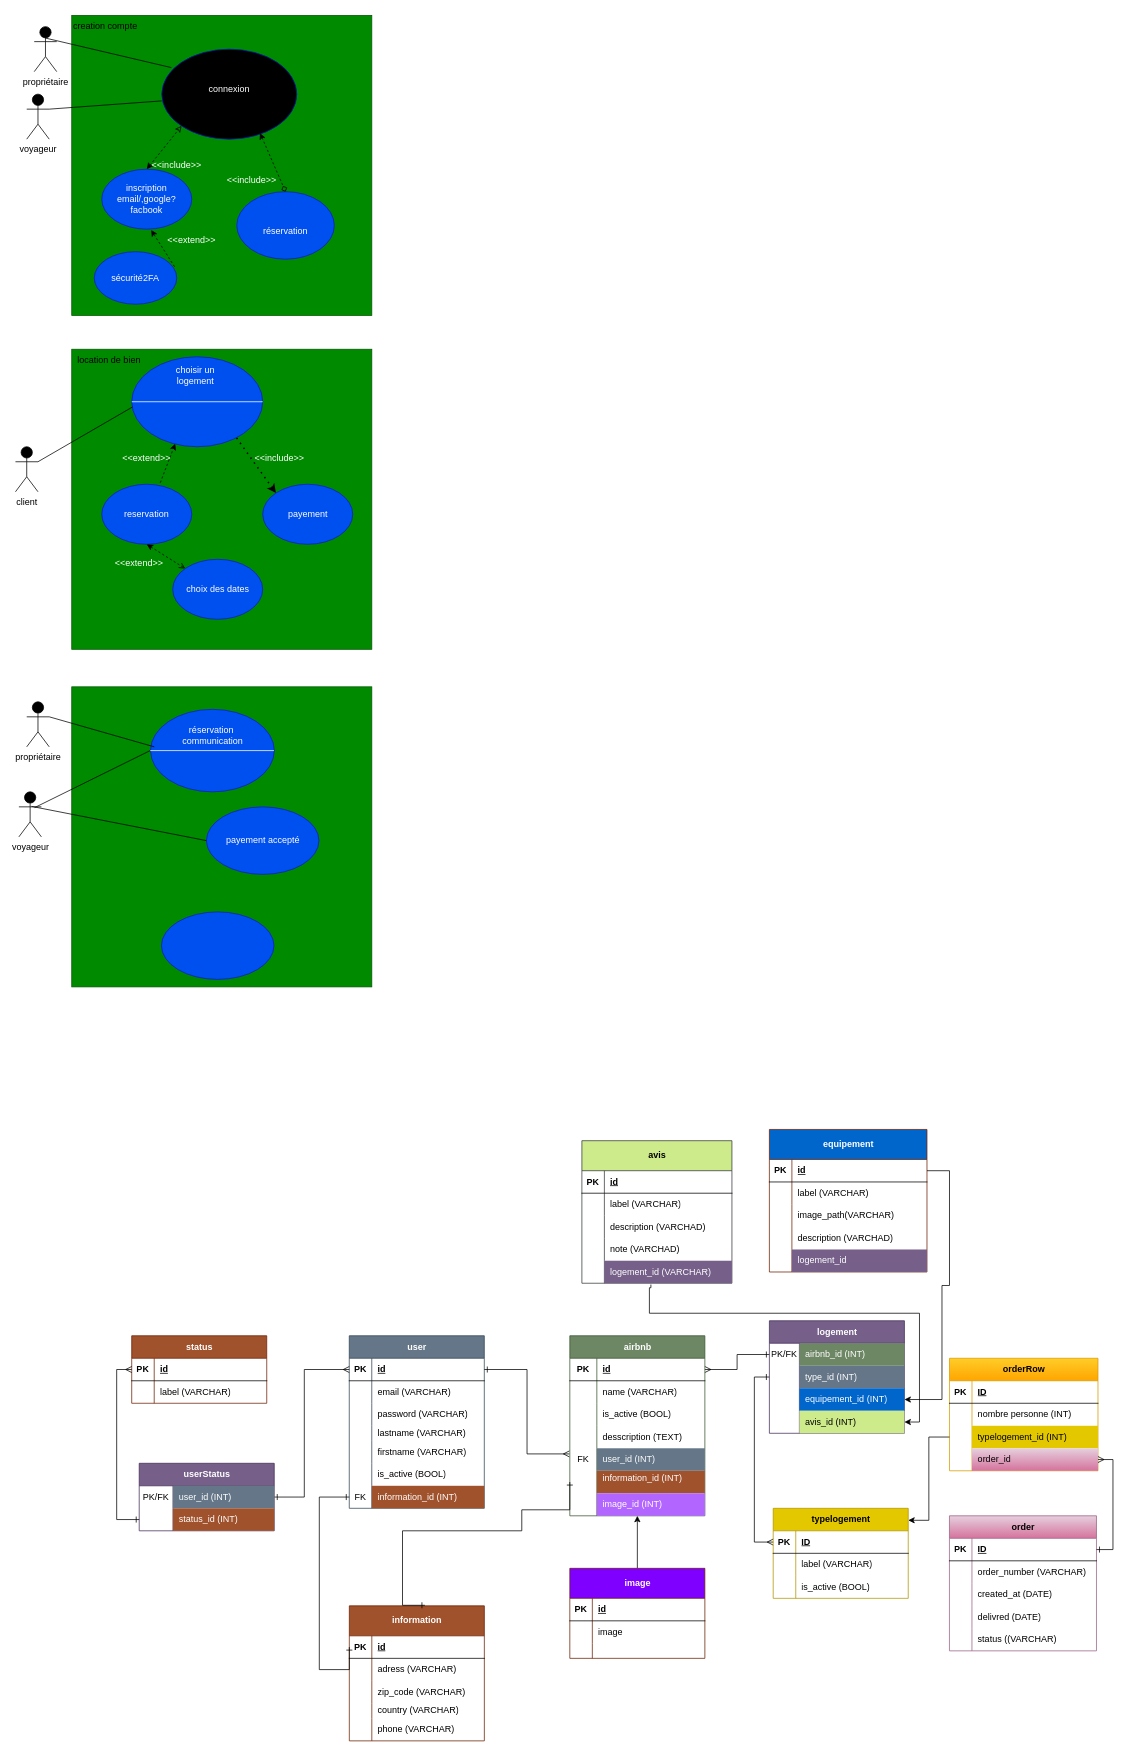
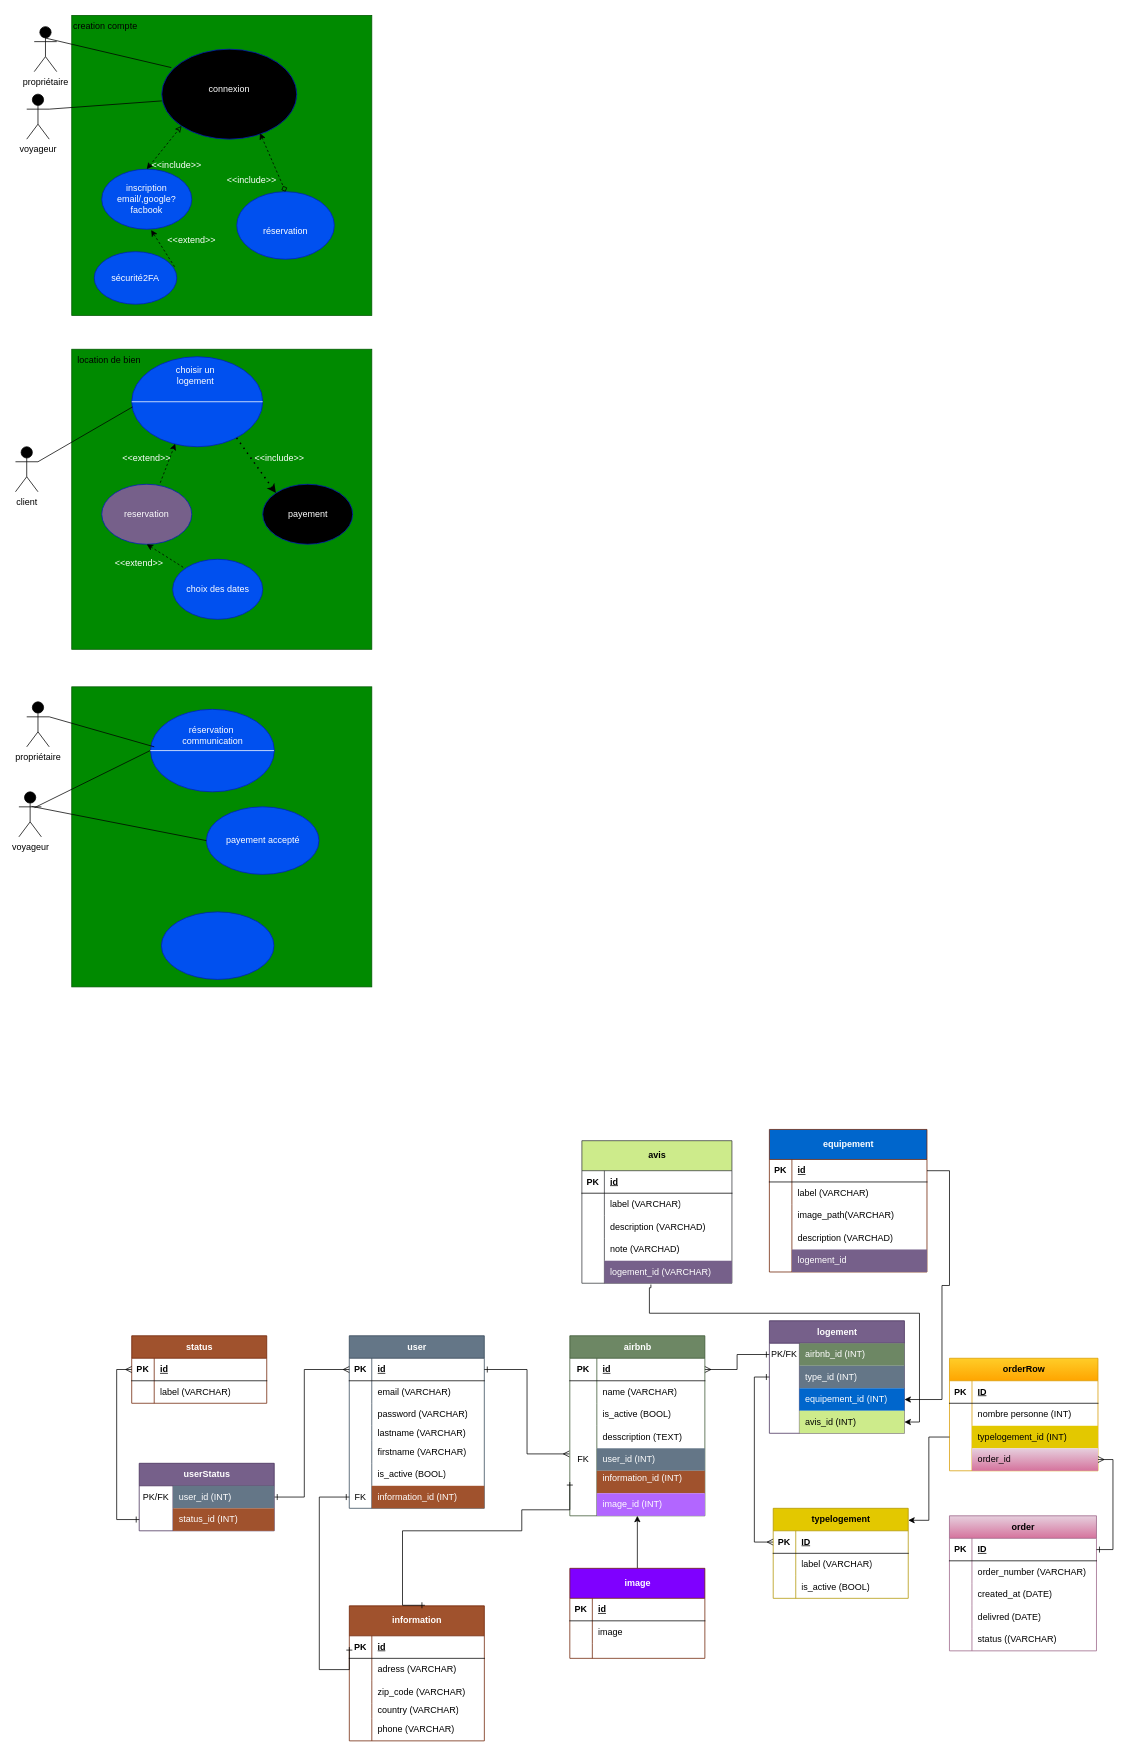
node "reservation": fillcolor #0050ef -> #76608a
node "payement": fillcolor #0050ef -> #000000
edge "reservation" -- "choix des dates": arrowhead open -> none
